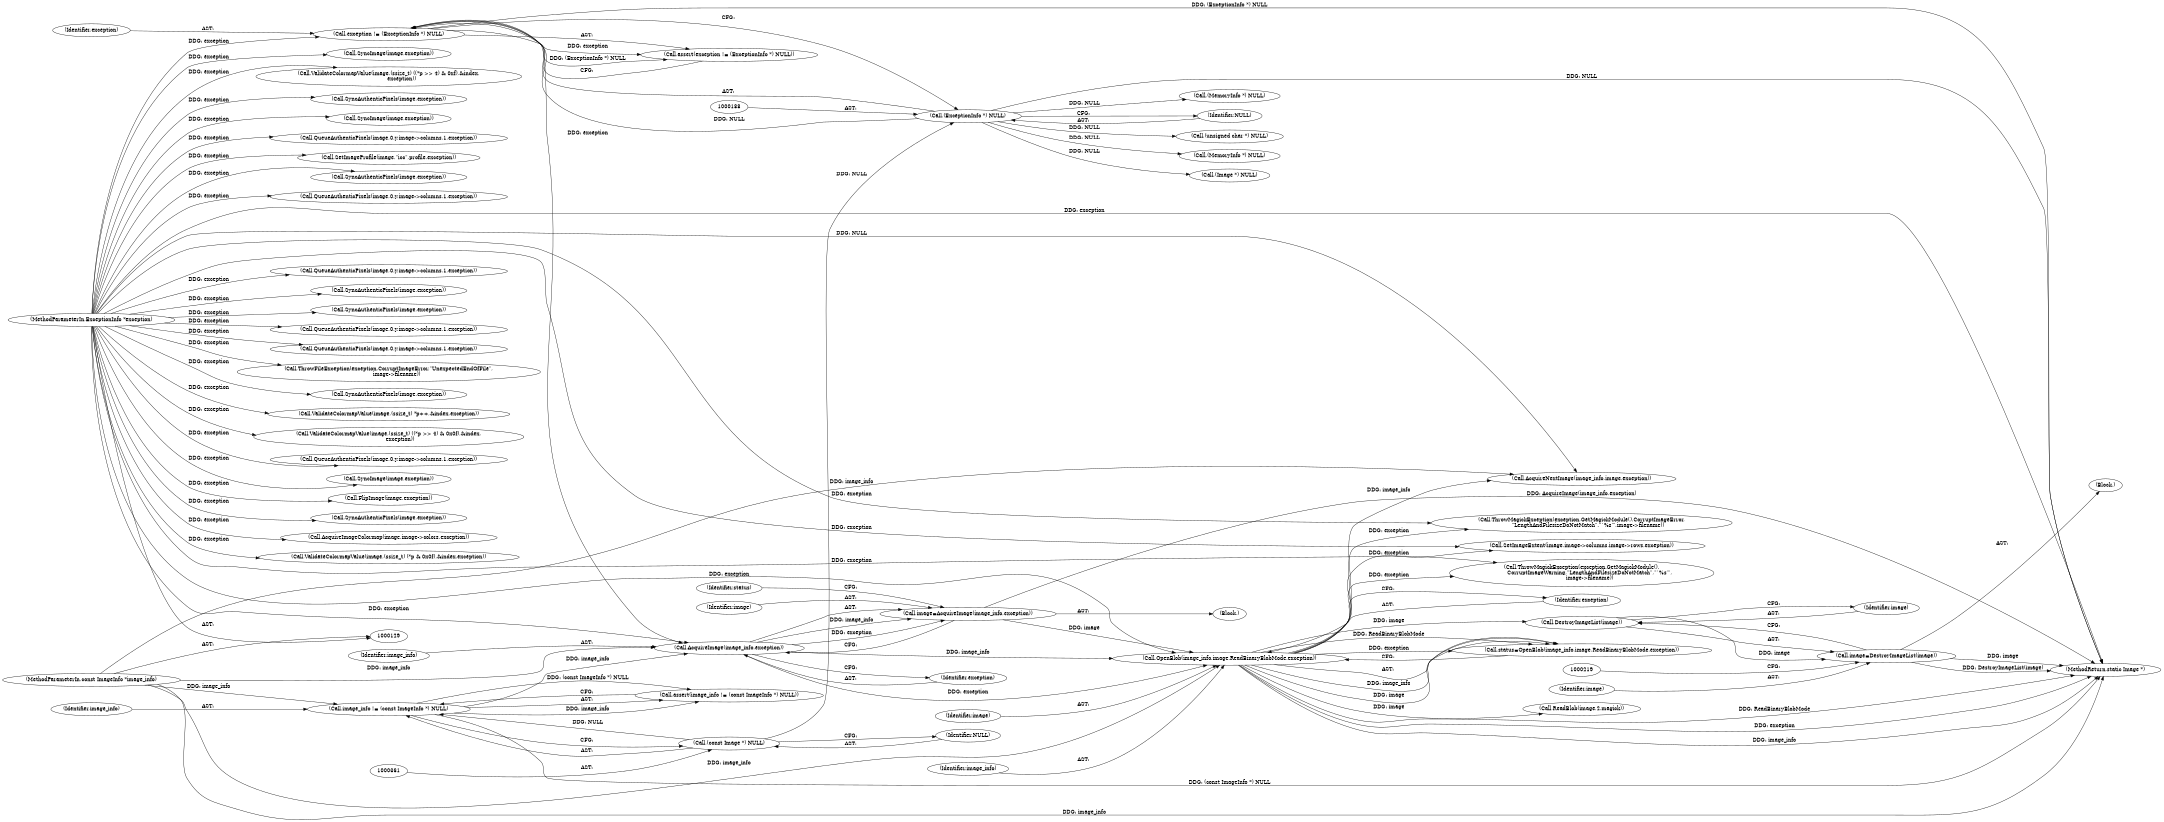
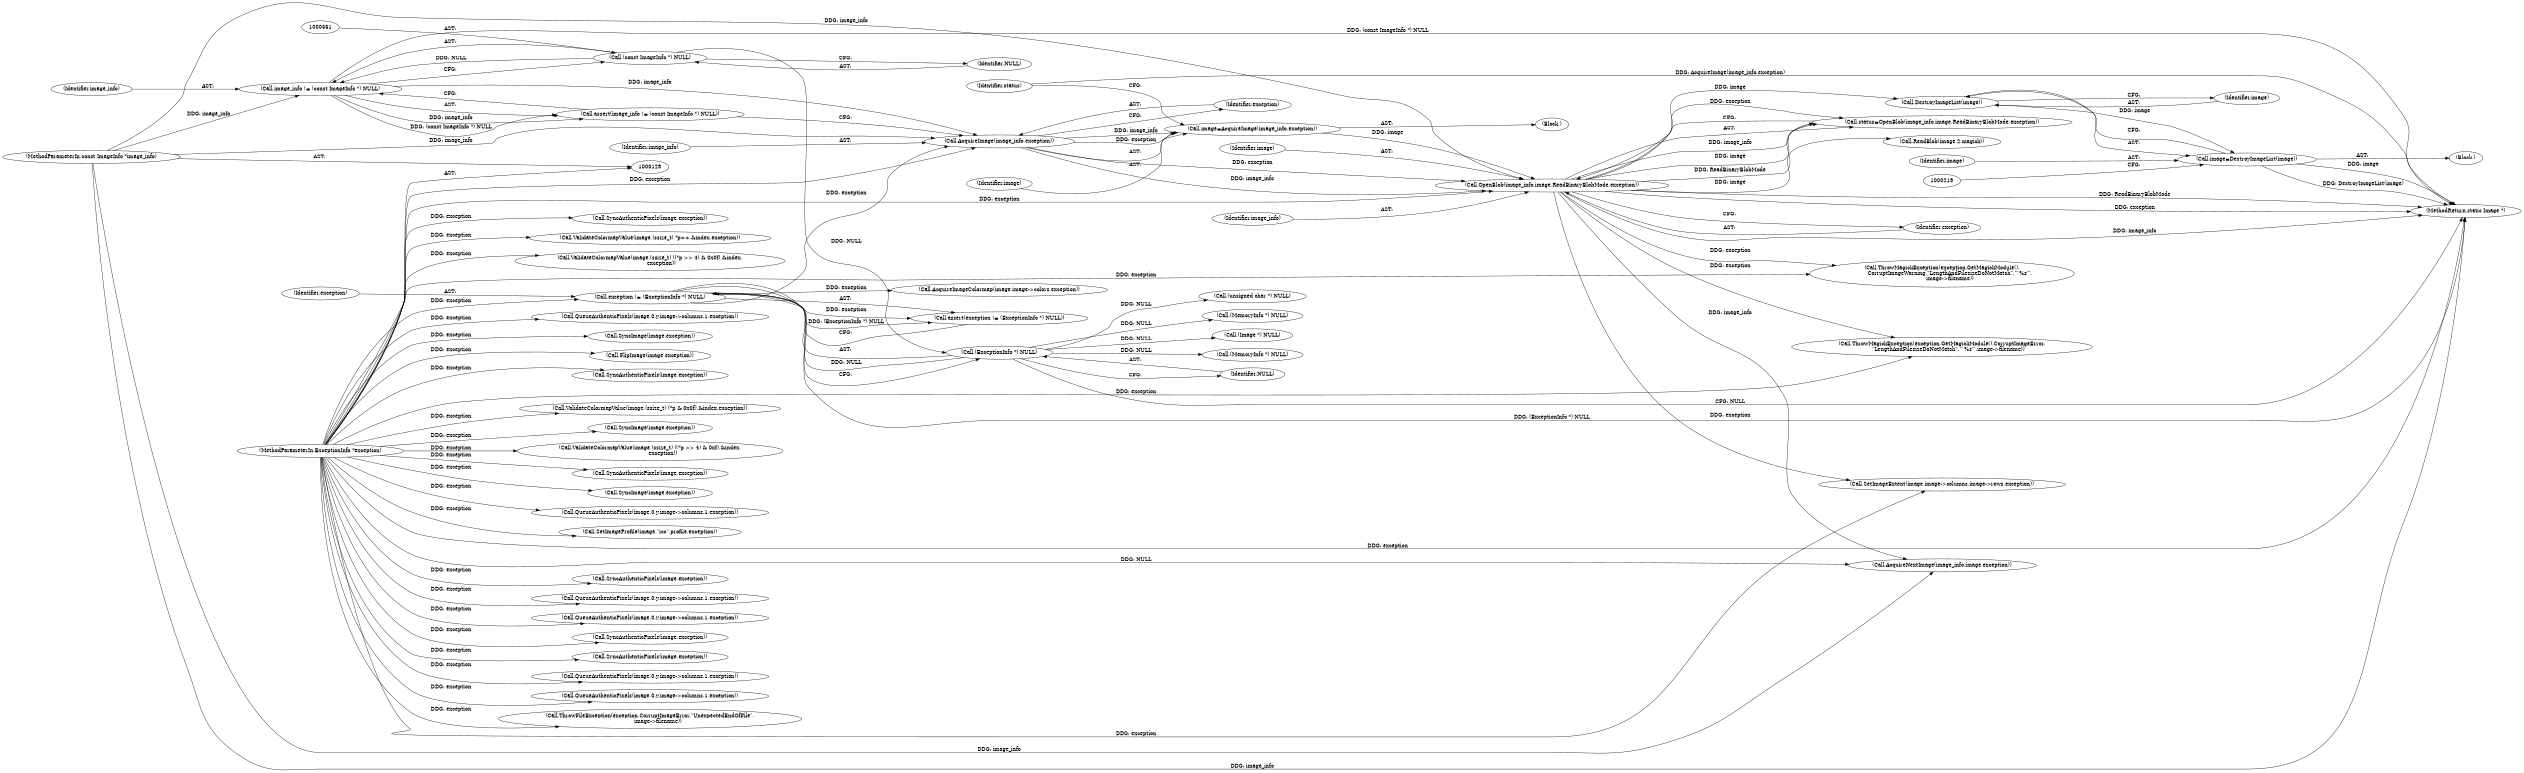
edge "(Call,(ExceptionInfo *) NULL)" -> "(MethodReturn,static Image *)": label "DDG: NULL" -> "CFG: NULL"
node "1000188": removed
edge "(MethodParameterIn,ExceptionInfo *exception)" -> "(Call,AcquireImageColormap(image,image->colors,exception))": now "(Call,exception != (ExceptionInfo *) NULL)" -> "(Call,AcquireImageColormap(image,image->colors,exception))"
edge "(Call,image=AcquireImage(image_info,exception))" -> "(MethodReturn,static Image *)": now "(Identifier,status)" -> "(MethodReturn,static Image *)"
edge "(Call,image=AcquireImage(image_info,exception))" -> "(Call,AcquireImage(image_info,exception))": now "(Call,assert(image_info != (const ImageInfo *) NULL))" -> "(Call,AcquireImage(image_info,exception))"
node "(Call,(const Image *) NULL)": label "(Call,(const Image *) NULL)" -> "(Call,(const ImageInfo *) NULL)"
